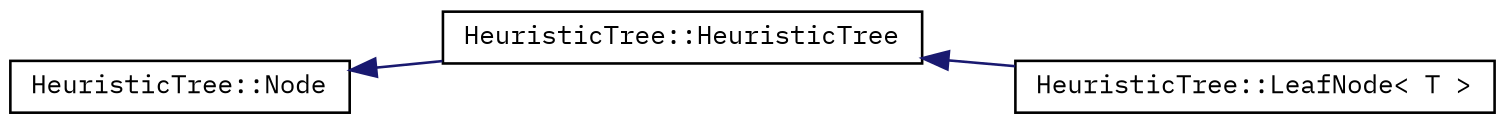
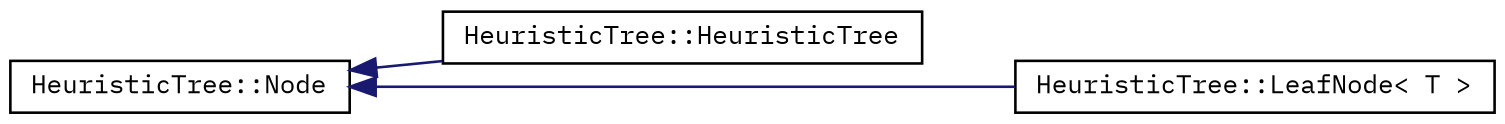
edge "HeuristicTree::LeafNode< T >" -> "HeuristicTree::HeuristicTree": now "HeuristicTree::LeafNode< T >" -> "HeuristicTree::Node"
